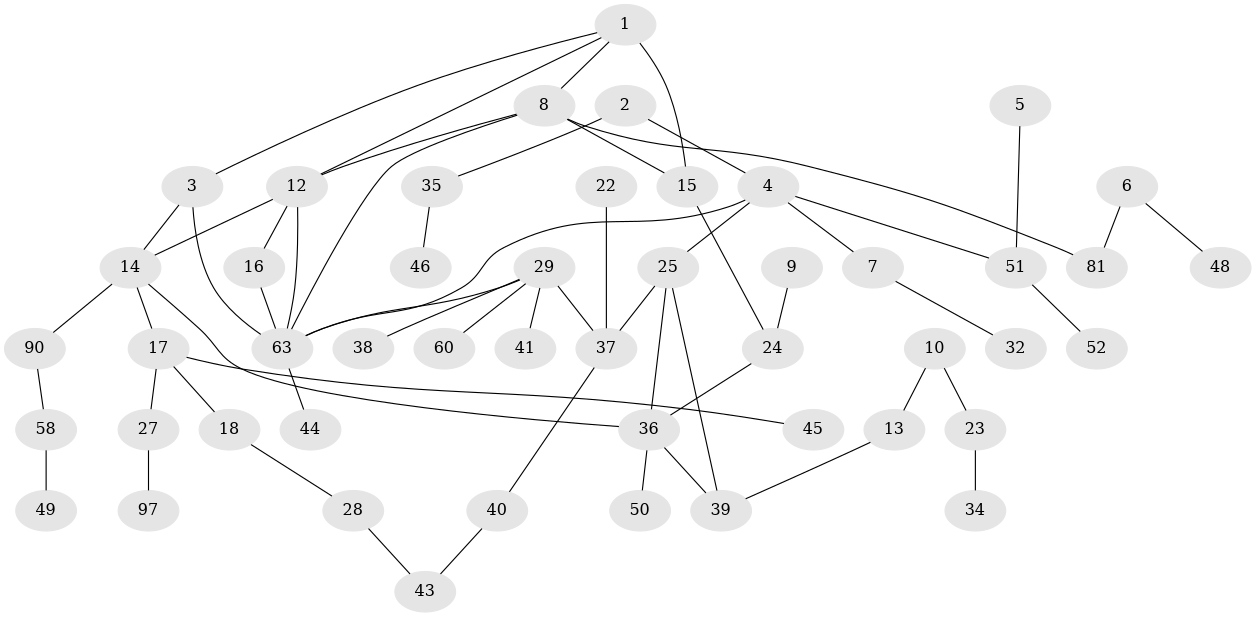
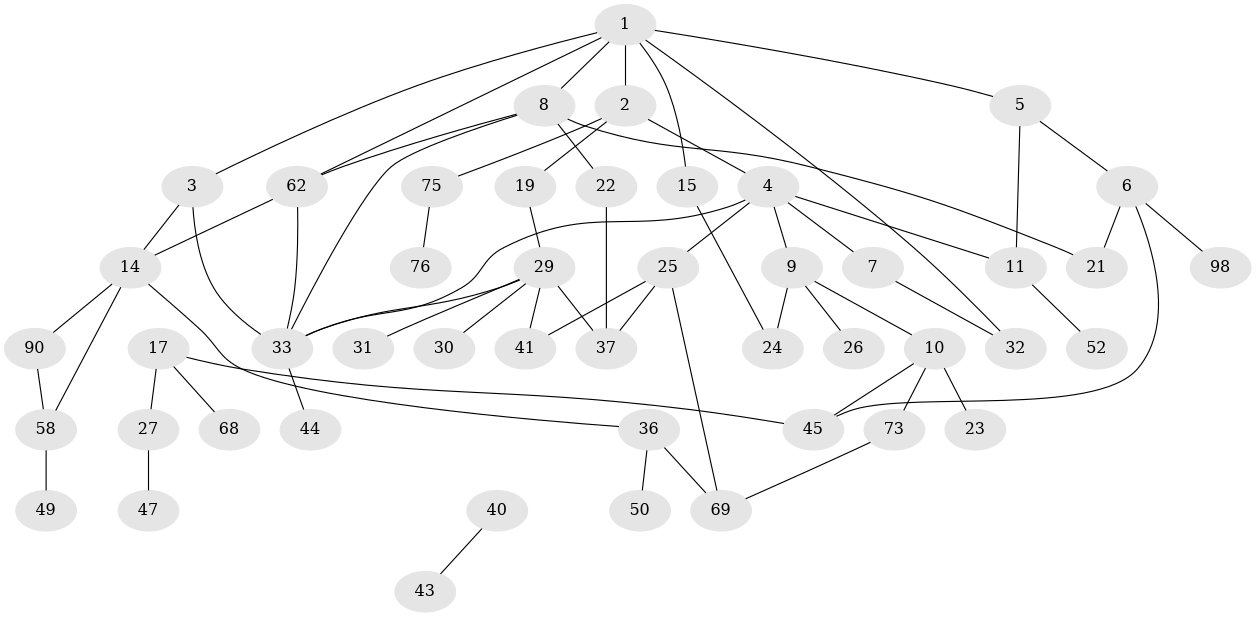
edge "1" -- "5": added
edge "1" -- "2": added
edge "8" -- "15": now "8" -- "22"
edge "5" -- "6": added
edge "1" -- "32": added
node "12": label "12" -> "62"
node "35": label "35" -> "75"
node "19": added
edge "4" -- "9": added
node "16": removed
node "46": label "46" -> "76"
node "51": label "51" -> "11"
node "81": label "81" -> "21"
node "48": label "48" -> "98"
edge "14" -- "17": now "14" -- "58"
edge "9" -- "10": added
node "63": label "63" -> "33"
node "38": label "38" -> "31"
node "60": label "60" -> "30"
edge "25" -- "36": now "25" -- "41"
node "26": added
edge "24" -- "36": removed
edge "10" -- "45": added
edge "6" -- "45": added
node "18": label "18" -> "68"
edge "37" -- "40": removed
node "13": label "13" -> "73"
node "97": label "97" -> "47"
node "28": removed
node "39": label "39" -> "69"
node "34": removed
